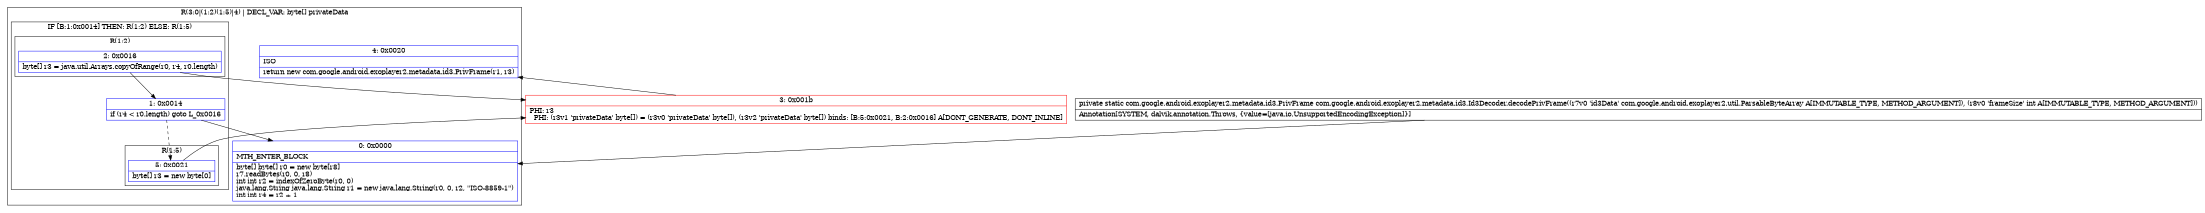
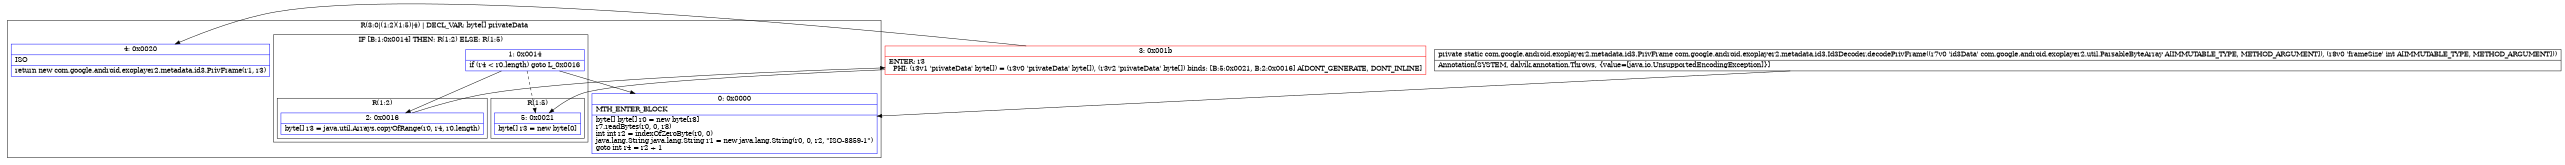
edge "2: 0x0016" -> "1: 0x0014": reversed
node "3: 0x001b": text "PHI: r3" -> "ENTER: r3"
edge "5: 0x0021" -> "3: 0x001b": reversed
node "0: 0x0000": text "int int r4 = r2 + 1" -> "goto int r4 = r2 + 1"
